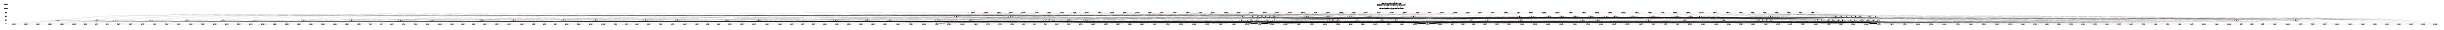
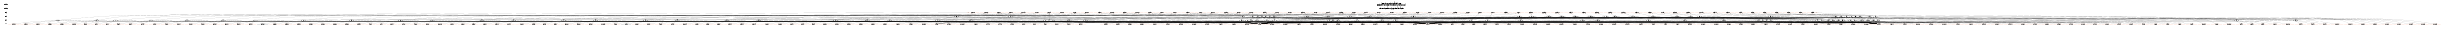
node "pv160_24_": removed
